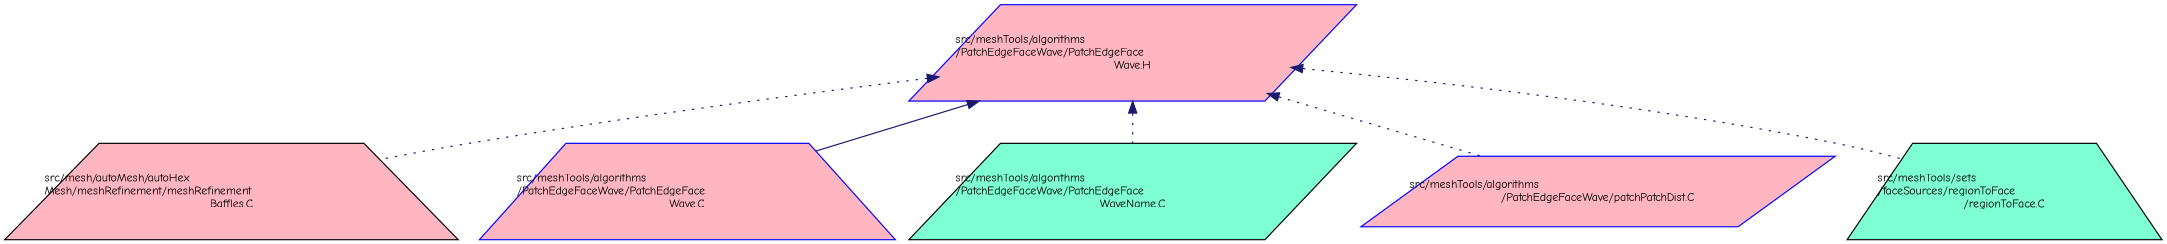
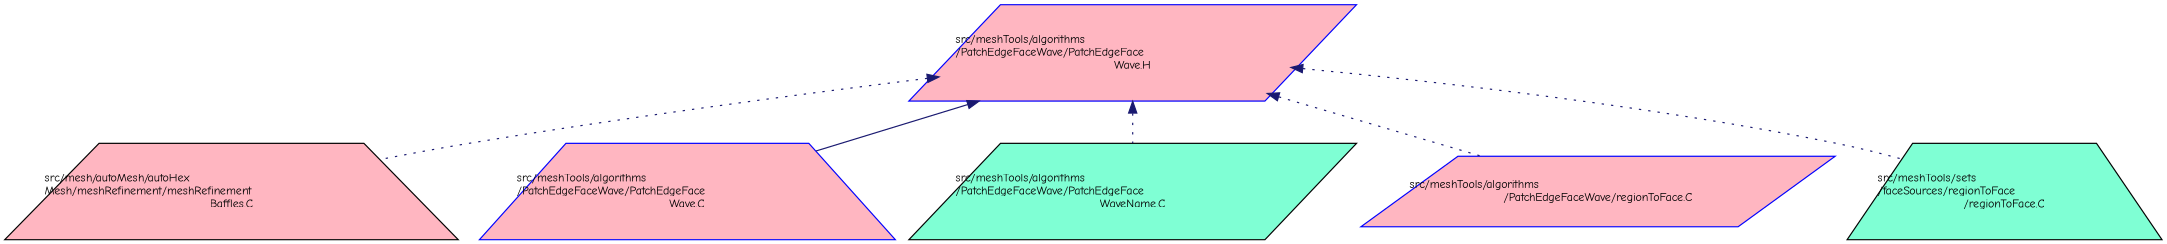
node "src/meshTools/algorithms /PatchEdgeFaceWave/patchPatchDist.C": label "src/meshTools/algorithms /PatchEdgeFaceWave/patchPatchDist.C" -> "src/meshTools/algorithms /PatchEdgeFaceWave/regionToFace.C"
